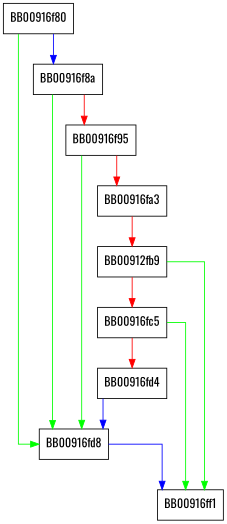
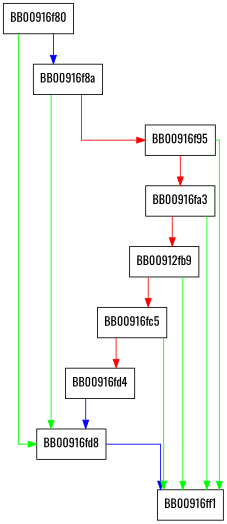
edge "BB00916f95" -> "BB00916fd8": now "BB00916f95" -> "BB00916ff1"
edge "BB00916fa3" -> "BB00916ff1": added
